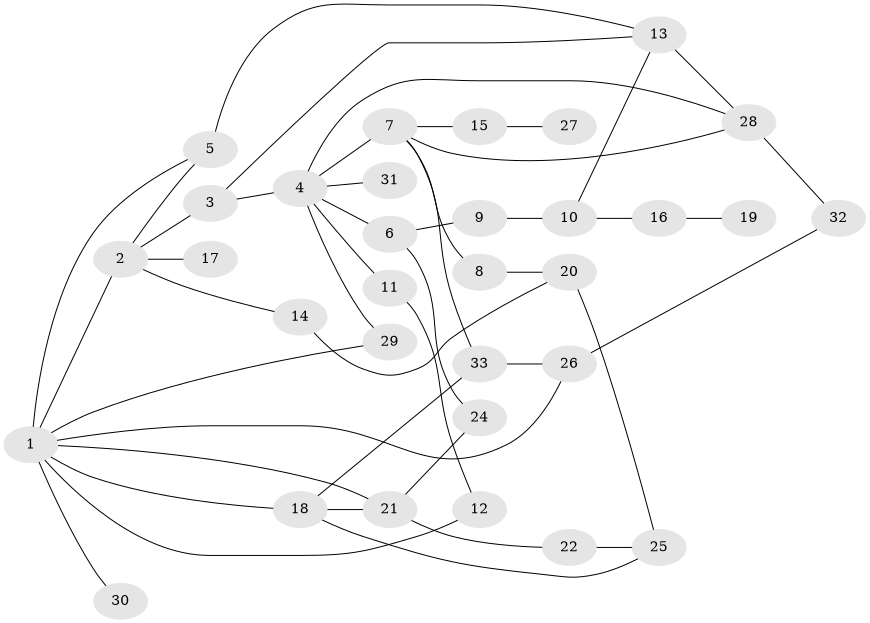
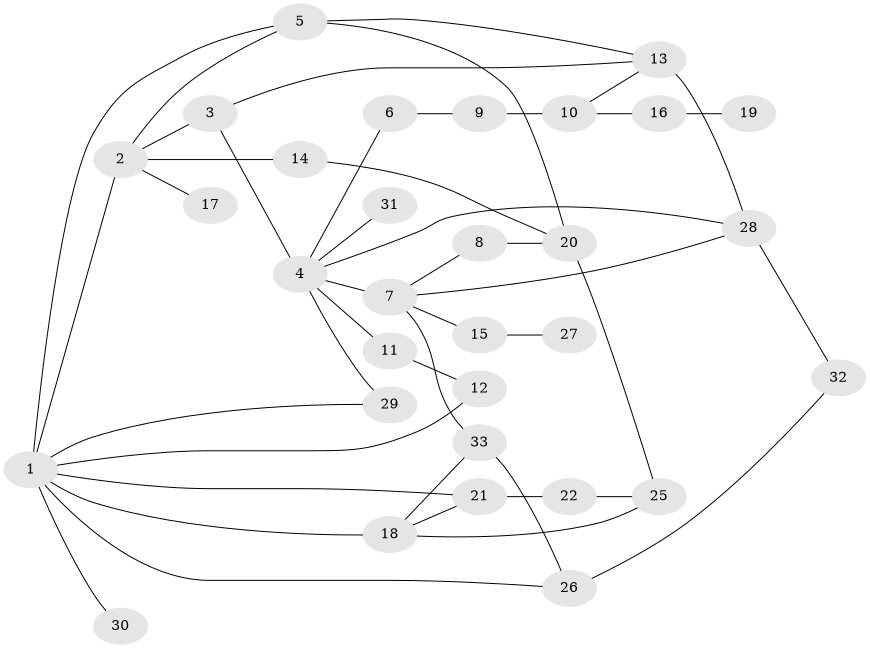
edge "5" -- "20": added
node "24": removed
